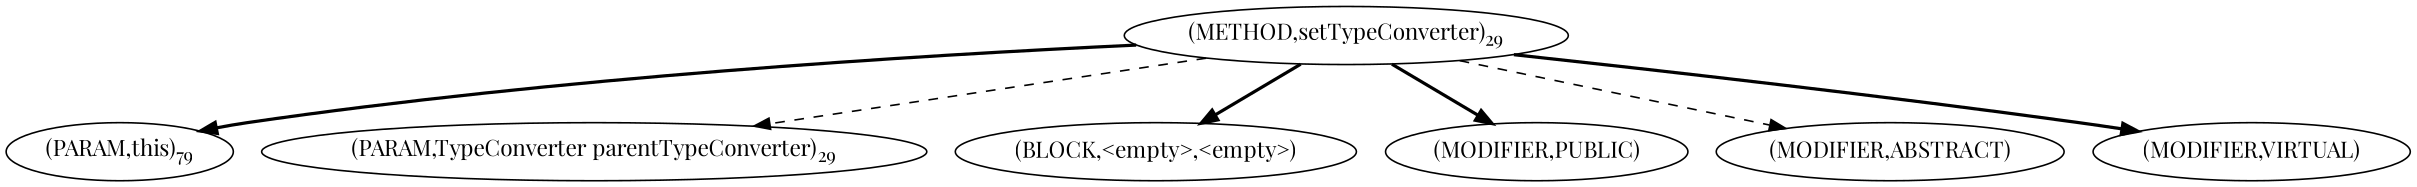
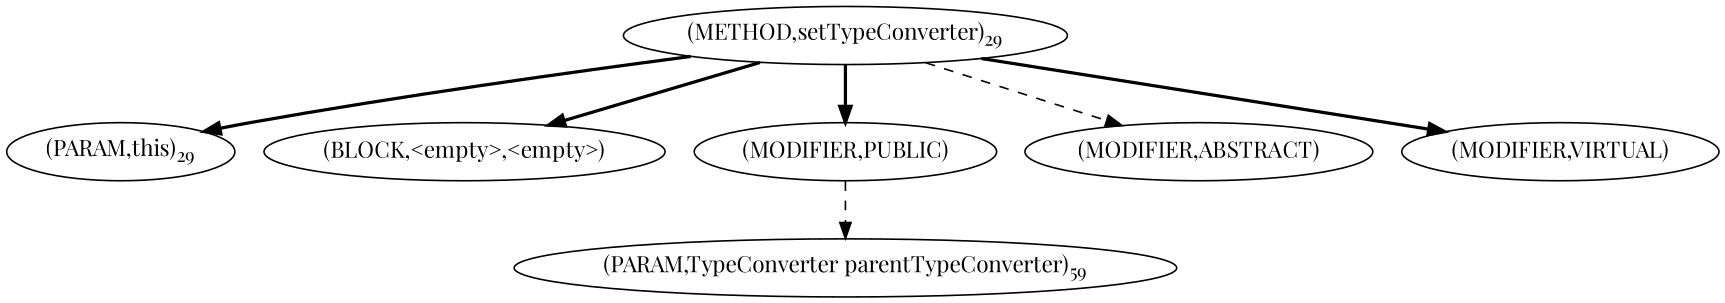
edge "(METHOD,setTypeConverter)" -> "(PARAM,TypeConverter parentTypeConverter)": now "(MODIFIER,PUBLIC)" -> "(PARAM,TypeConverter parentTypeConverter)"
node "(PARAM,this)": text "79" -> "29"
node "(PARAM,TypeConverter parentTypeConverter)": text "29" -> "59"
